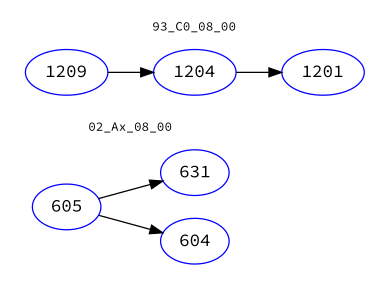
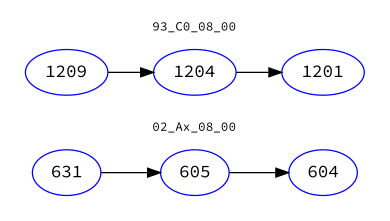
edge "605" -> "631": reversed
